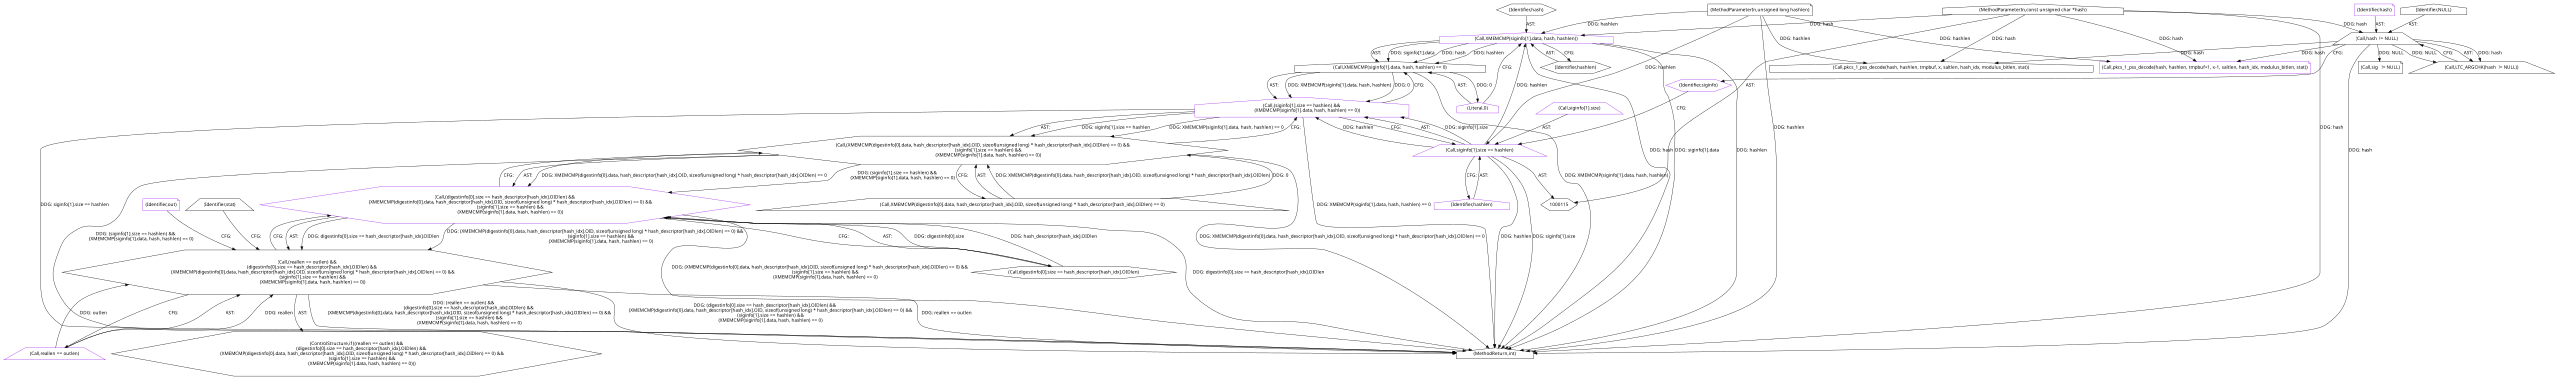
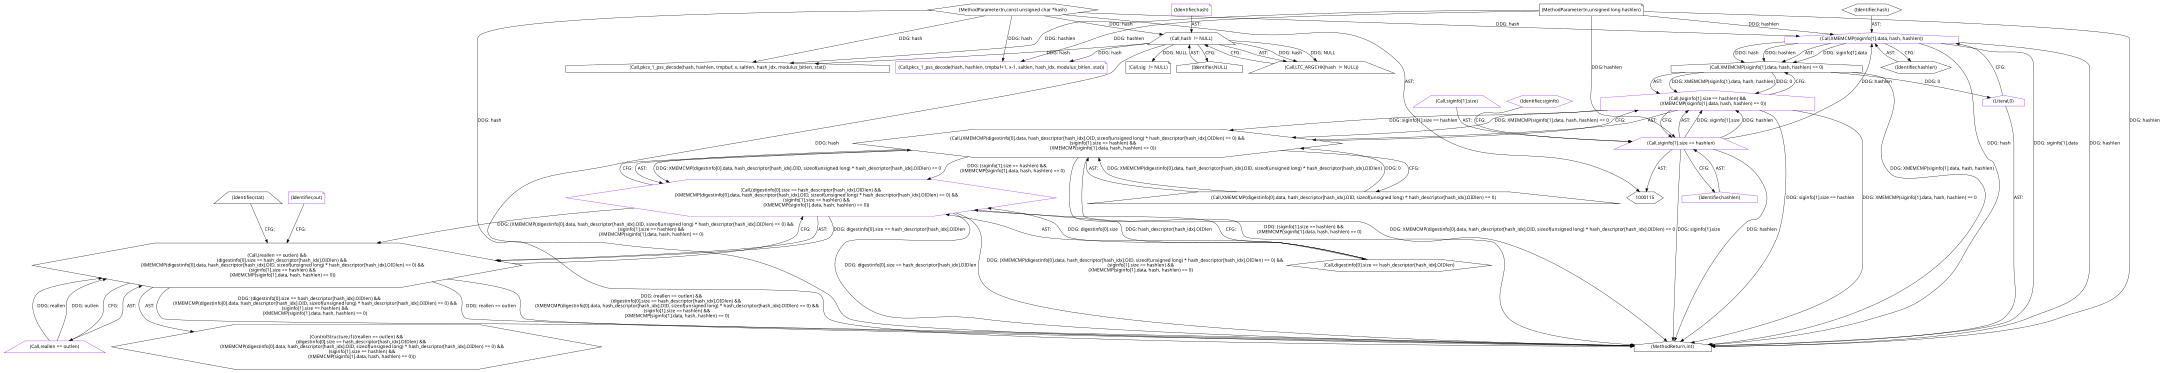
node "(MethodParameterIn,const unsigned char *hash)": shape house -> hexagon
edge "(Call,hash  != NULL)" -> "(Identifier,siginfo)": now "(Call,hash  != NULL)" -> "(Identifier,NULL)"
edge "(Literal,0)" -> "(Call,XMEMCMP(siginfo[1].data, hash, hashlen) == 0)": now "(Literal,0)" -> "(MethodReturn,int)"
